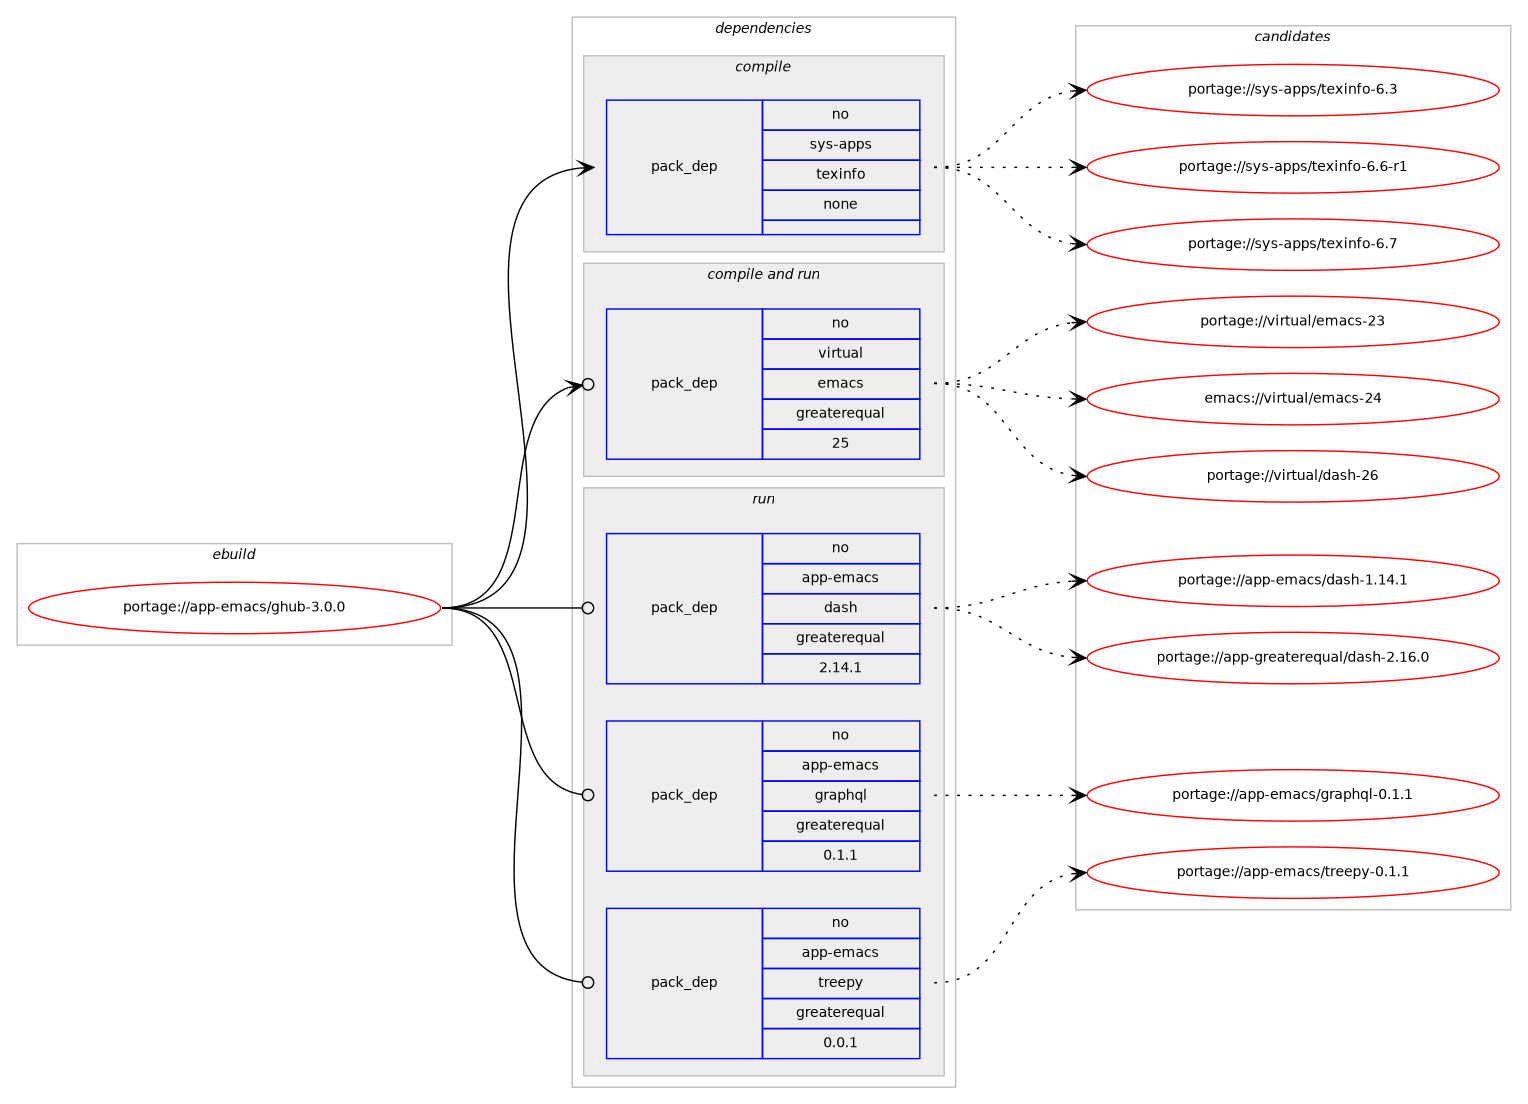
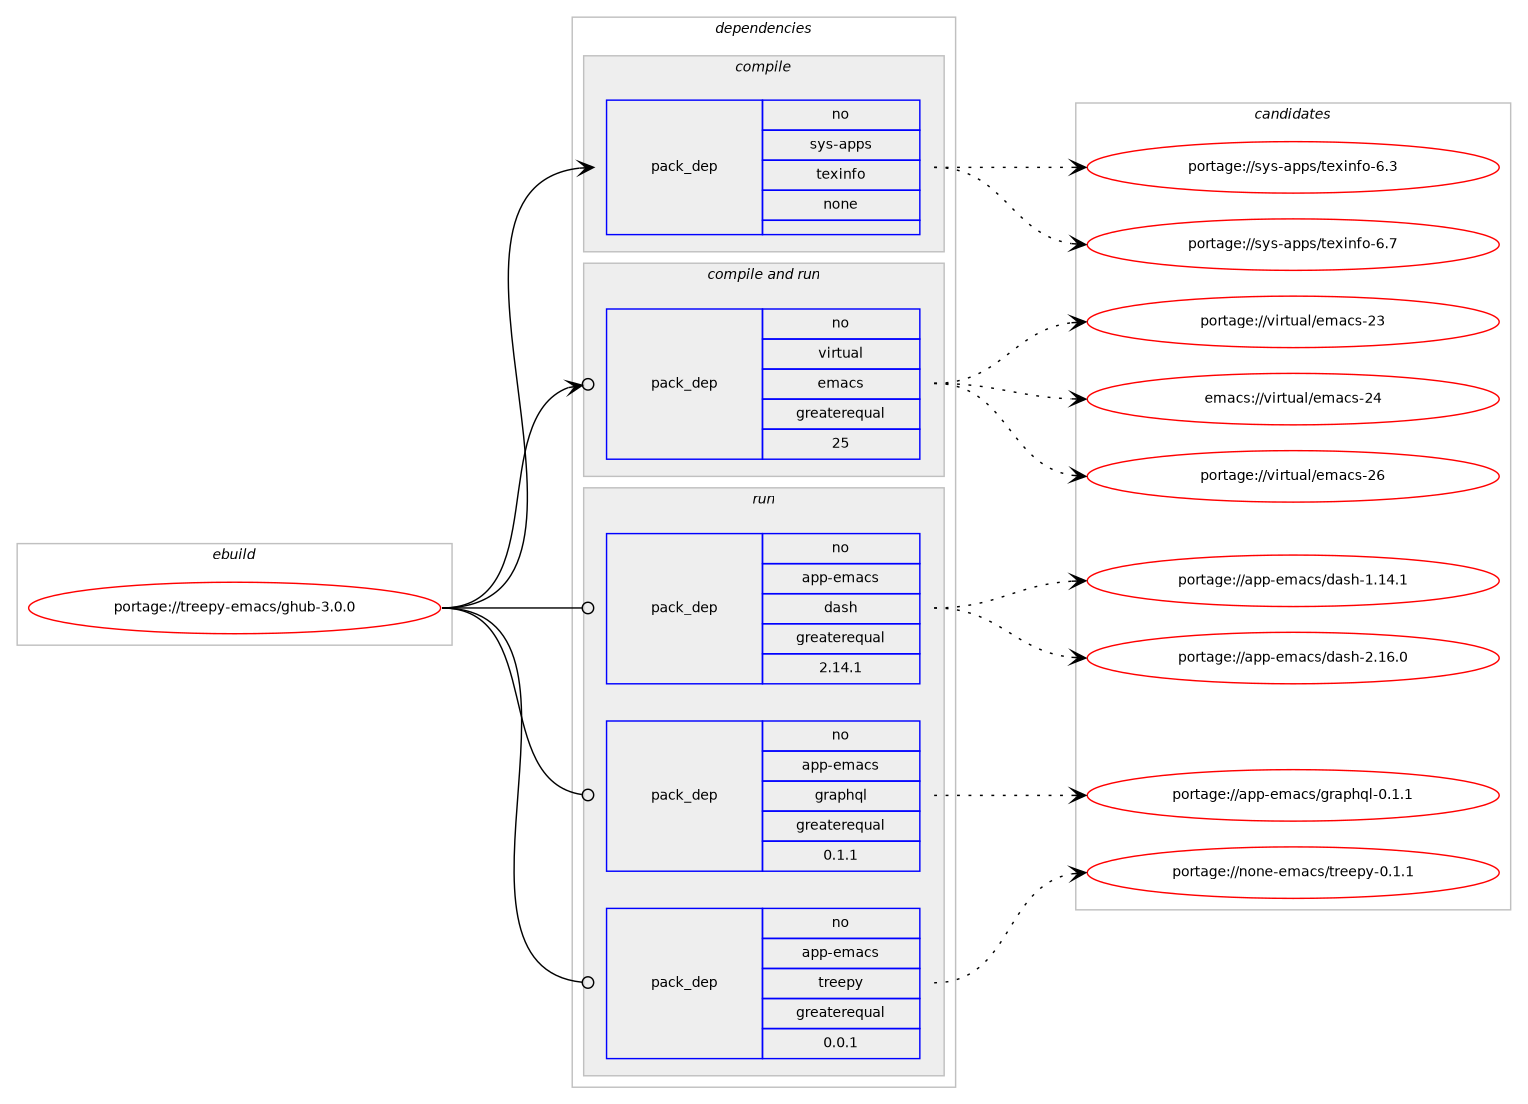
node "portage://sys-apps/texinfo-6.6-r1": removed
node "portage://virtual/dash-26": label "portage://virtual/dash-26" -> "portage://virtual/emacs-26"
node "portage://app-emacs/ghub-3.0.0": label "portage://app-emacs/ghub-3.0.0" -> "portage://treepy-emacs/ghub-3.0.0"
node "portage://app-greaterequal/dash-2.16.0": label "portage://app-greaterequal/dash-2.16.0" -> "portage://app-emacs/dash-2.16.0"
node "portage://app-emacs/treepy-0.1.1": label "portage://app-emacs/treepy-0.1.1" -> "portage://none-emacs/treepy-0.1.1"
